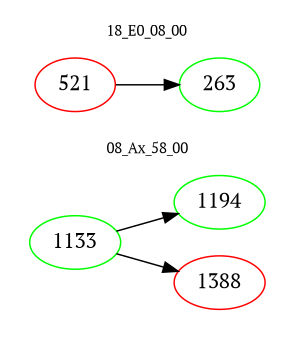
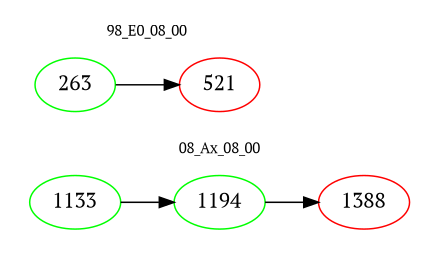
cluster "18_E0_08_00": label "18_E0_08_00" -> "98_E0_08_00"
edge "521" -> "263": reversed
cluster "08_Ax_58_00": label "08_Ax_58_00" -> "08_Ax_08_00"
edge "1133" -> "1388": now "1194" -> "1388"
